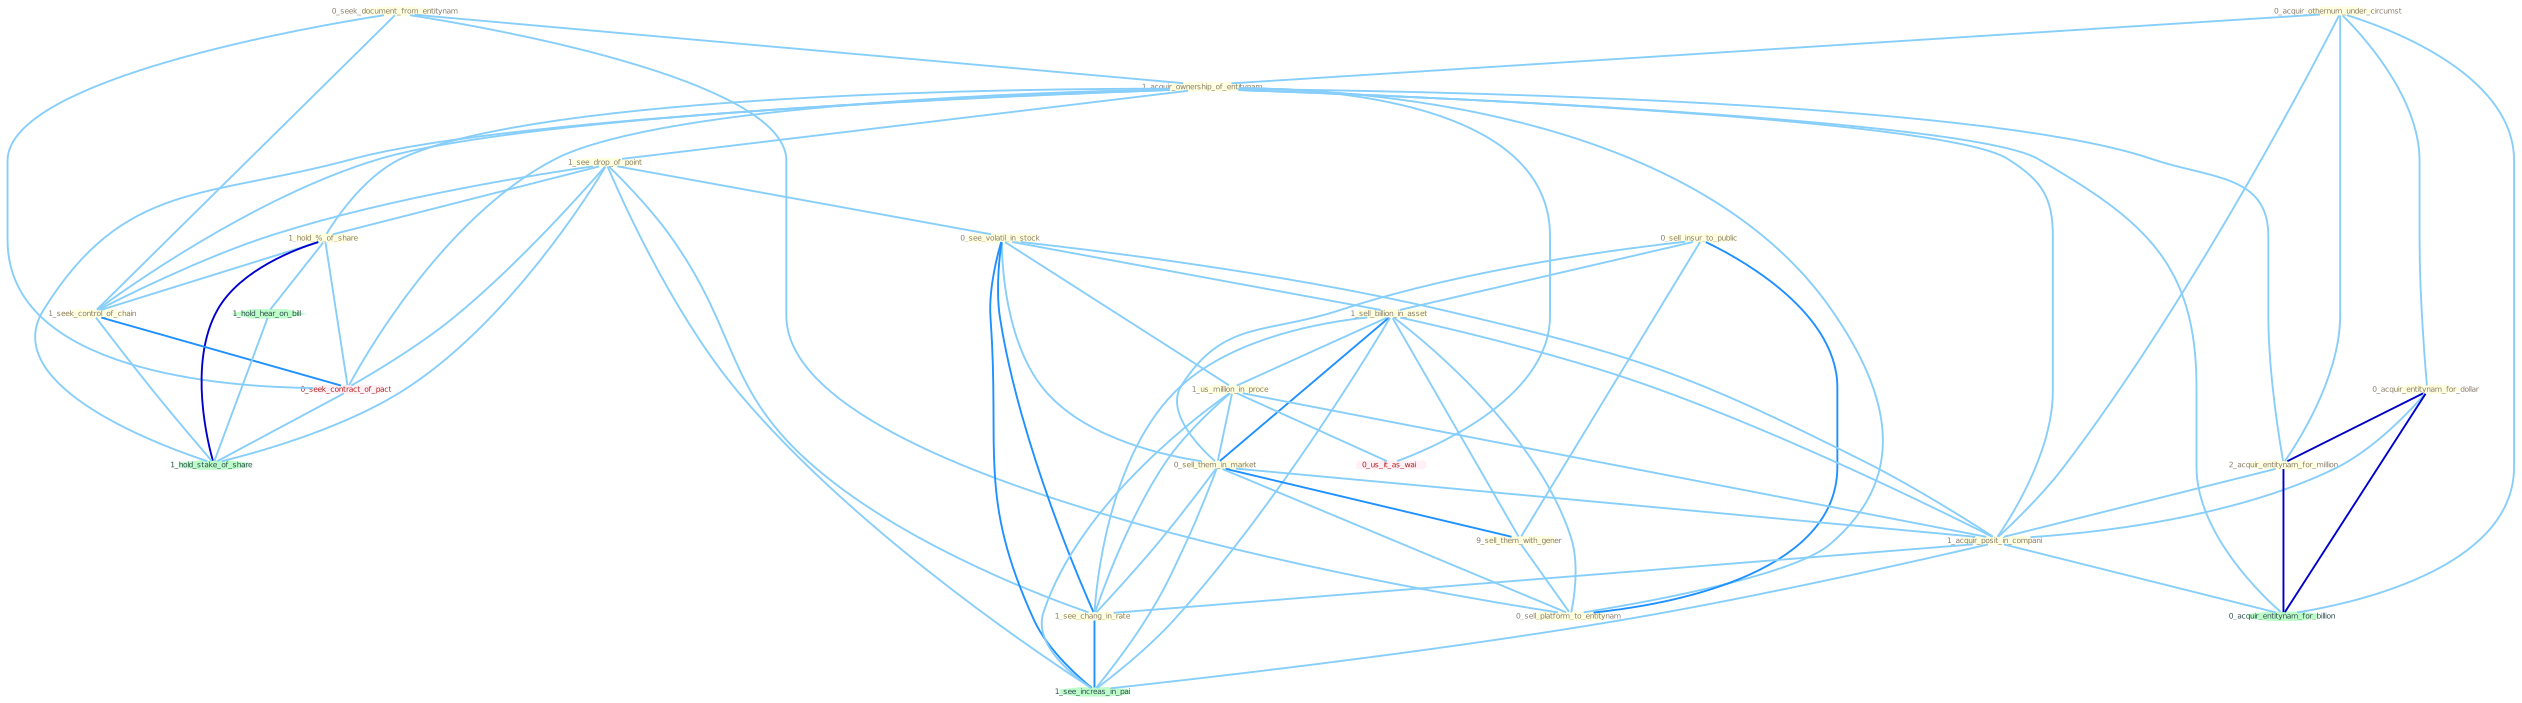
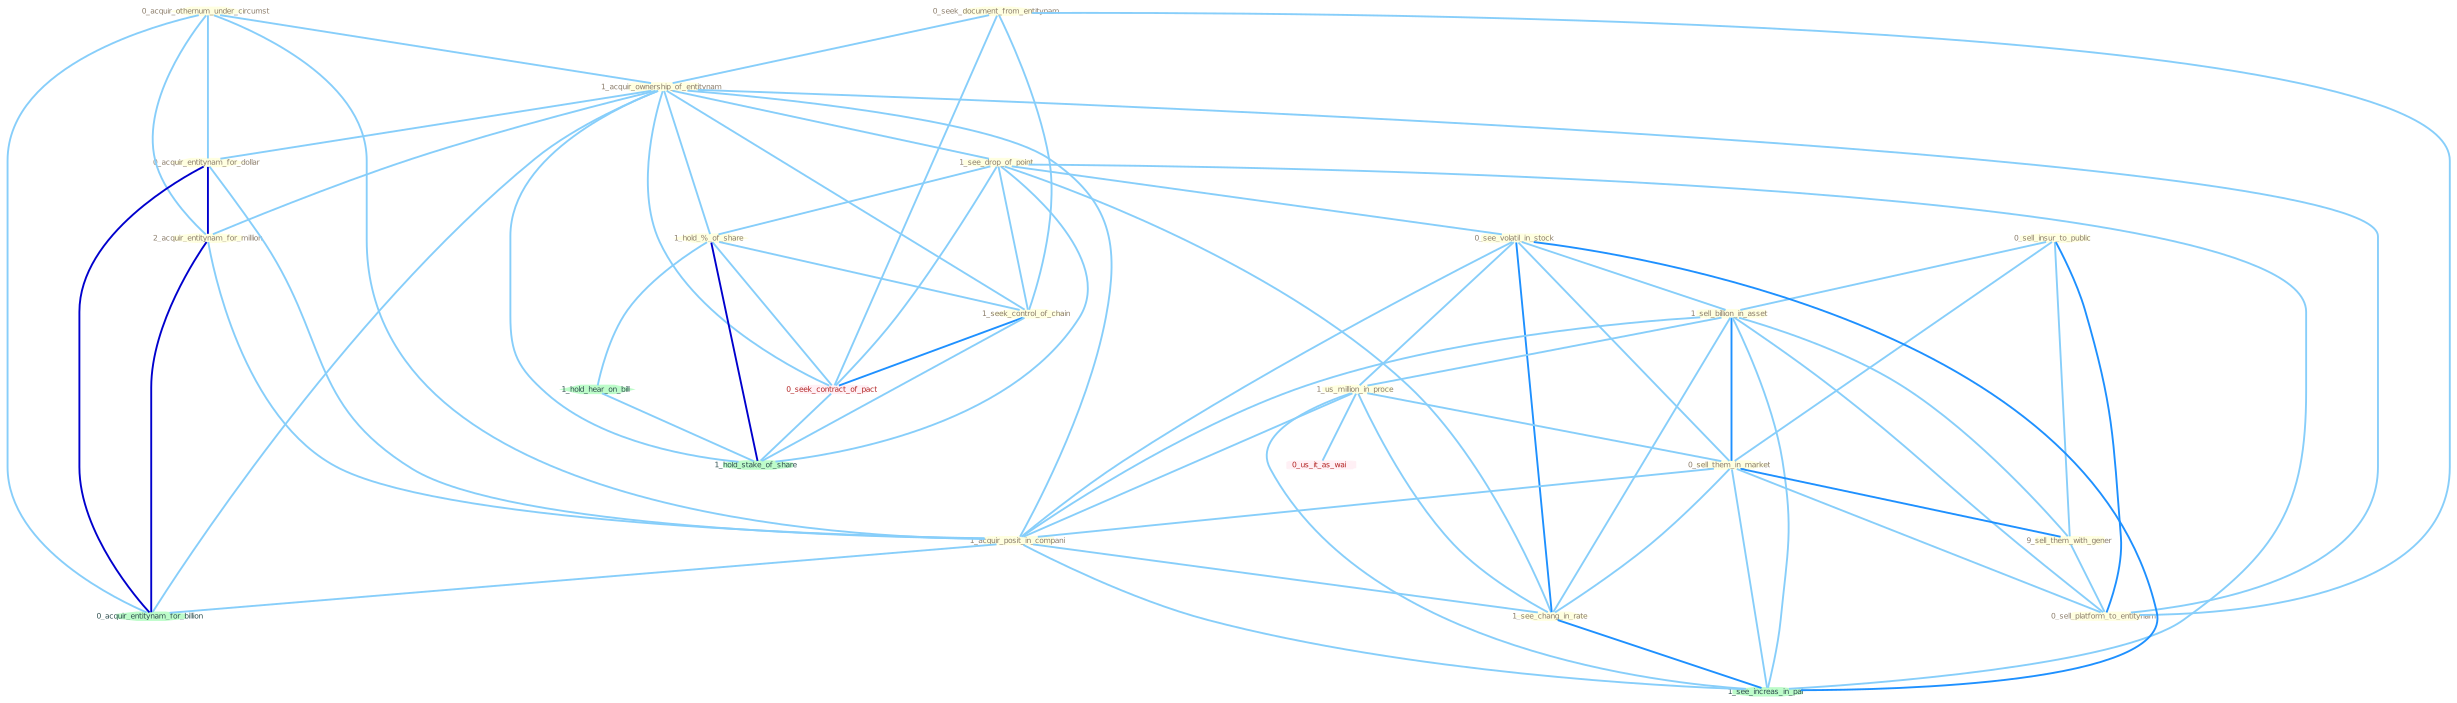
edge "1_acquir_ownership_of_entitynam" -- "0_us_it_as_wai": now "1_acquir_ownership_of_entitynam" -- "0_acquir_entitynam_for_dollar"
